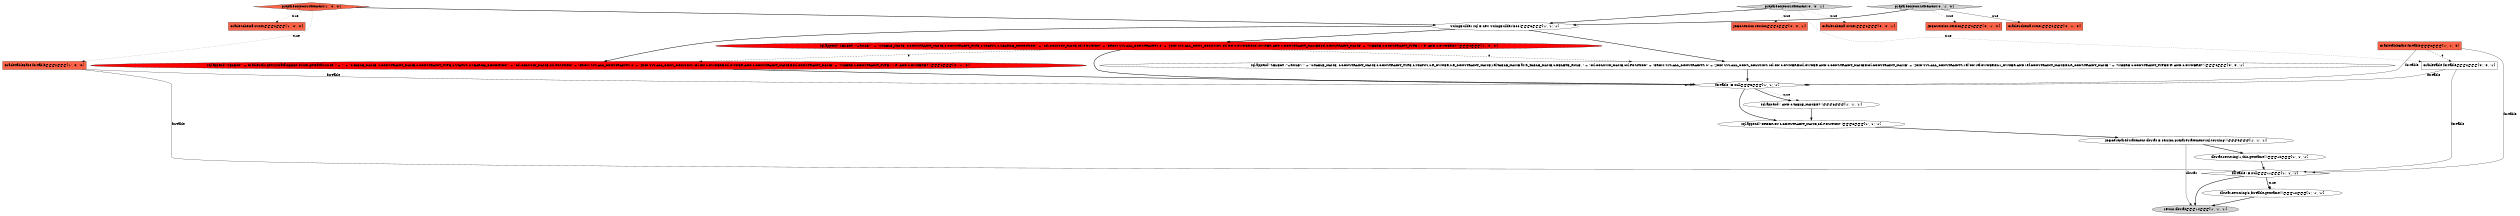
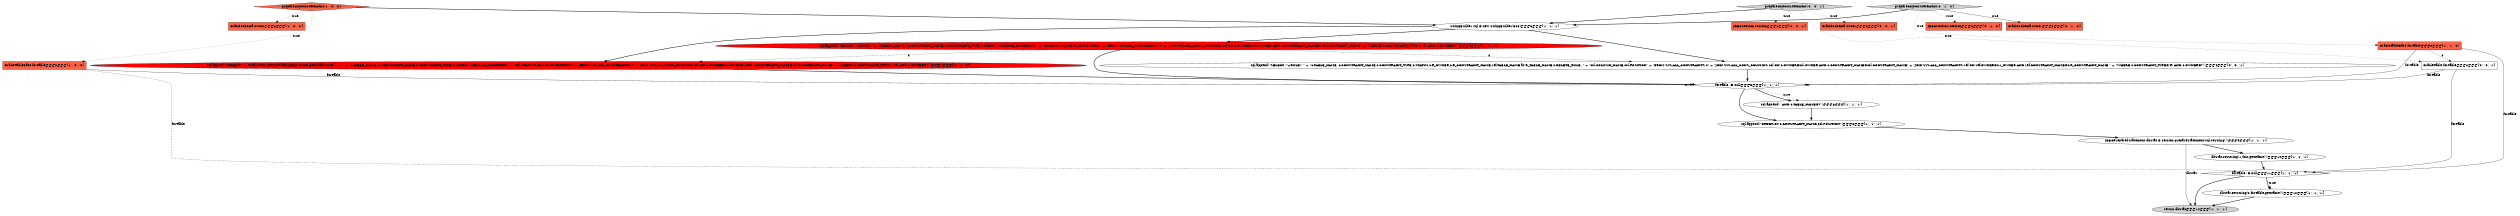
edge "prepareObjectsStatement['0', '1', '0']" -> "OracleTableBase forTable@@@2@@@['1', '1', '0']": added, label "true"
edge "OracleTableBase forTable@@@2@@@['1', '0', '0']" -> "forTable != null@@@11@@@['1', '1', '1']": style solid -> dashed
